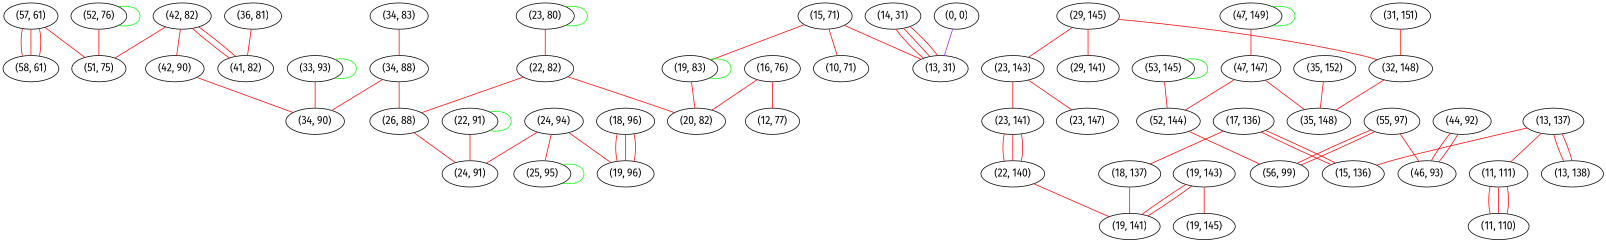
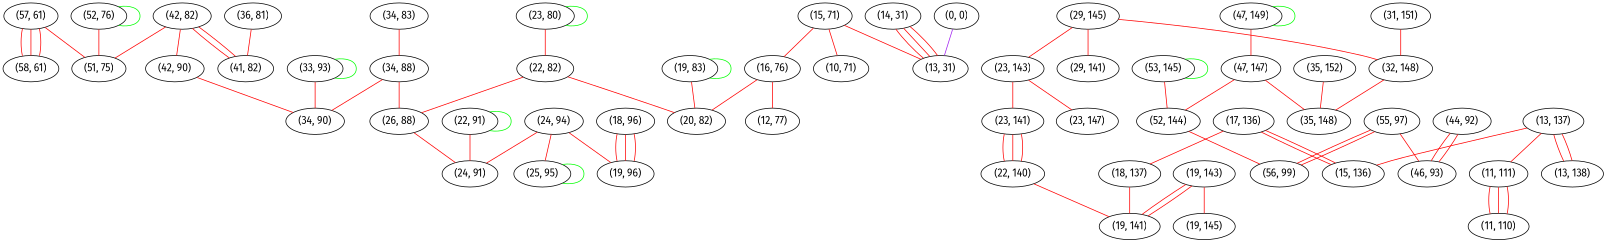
edge "(15, 71)" -- "(19, 83)": now "(15, 71)" -- "(16, 76)"
